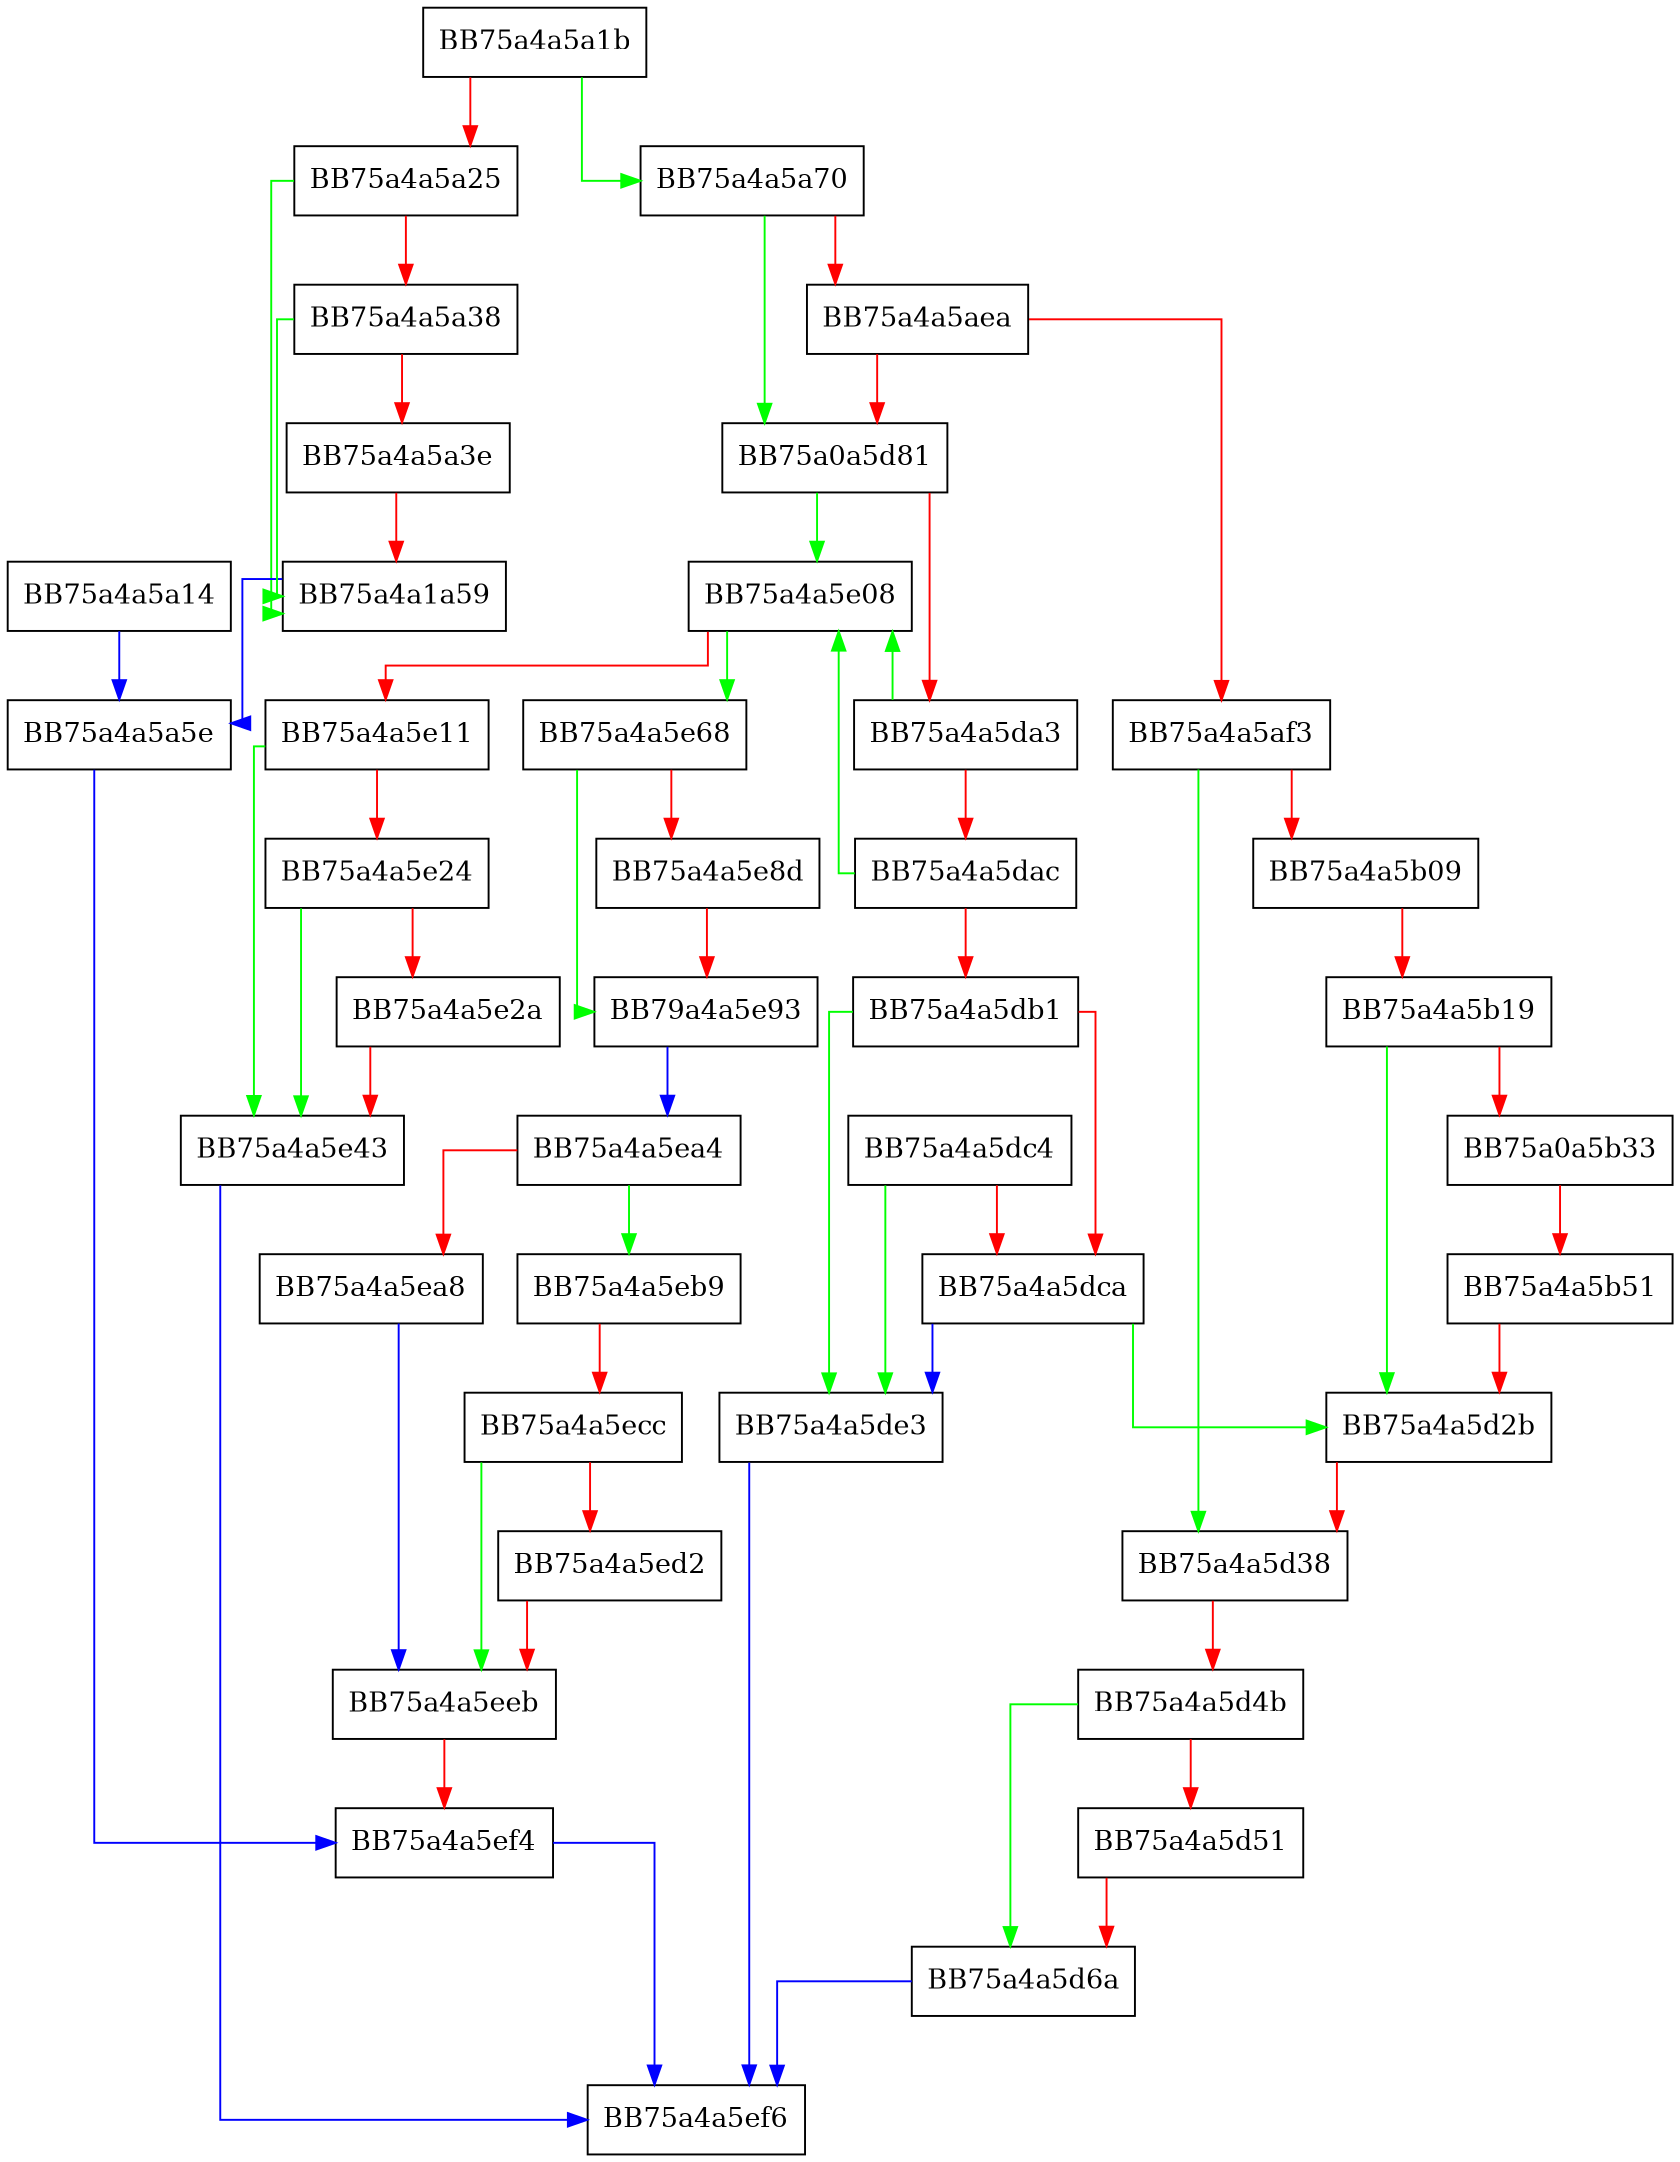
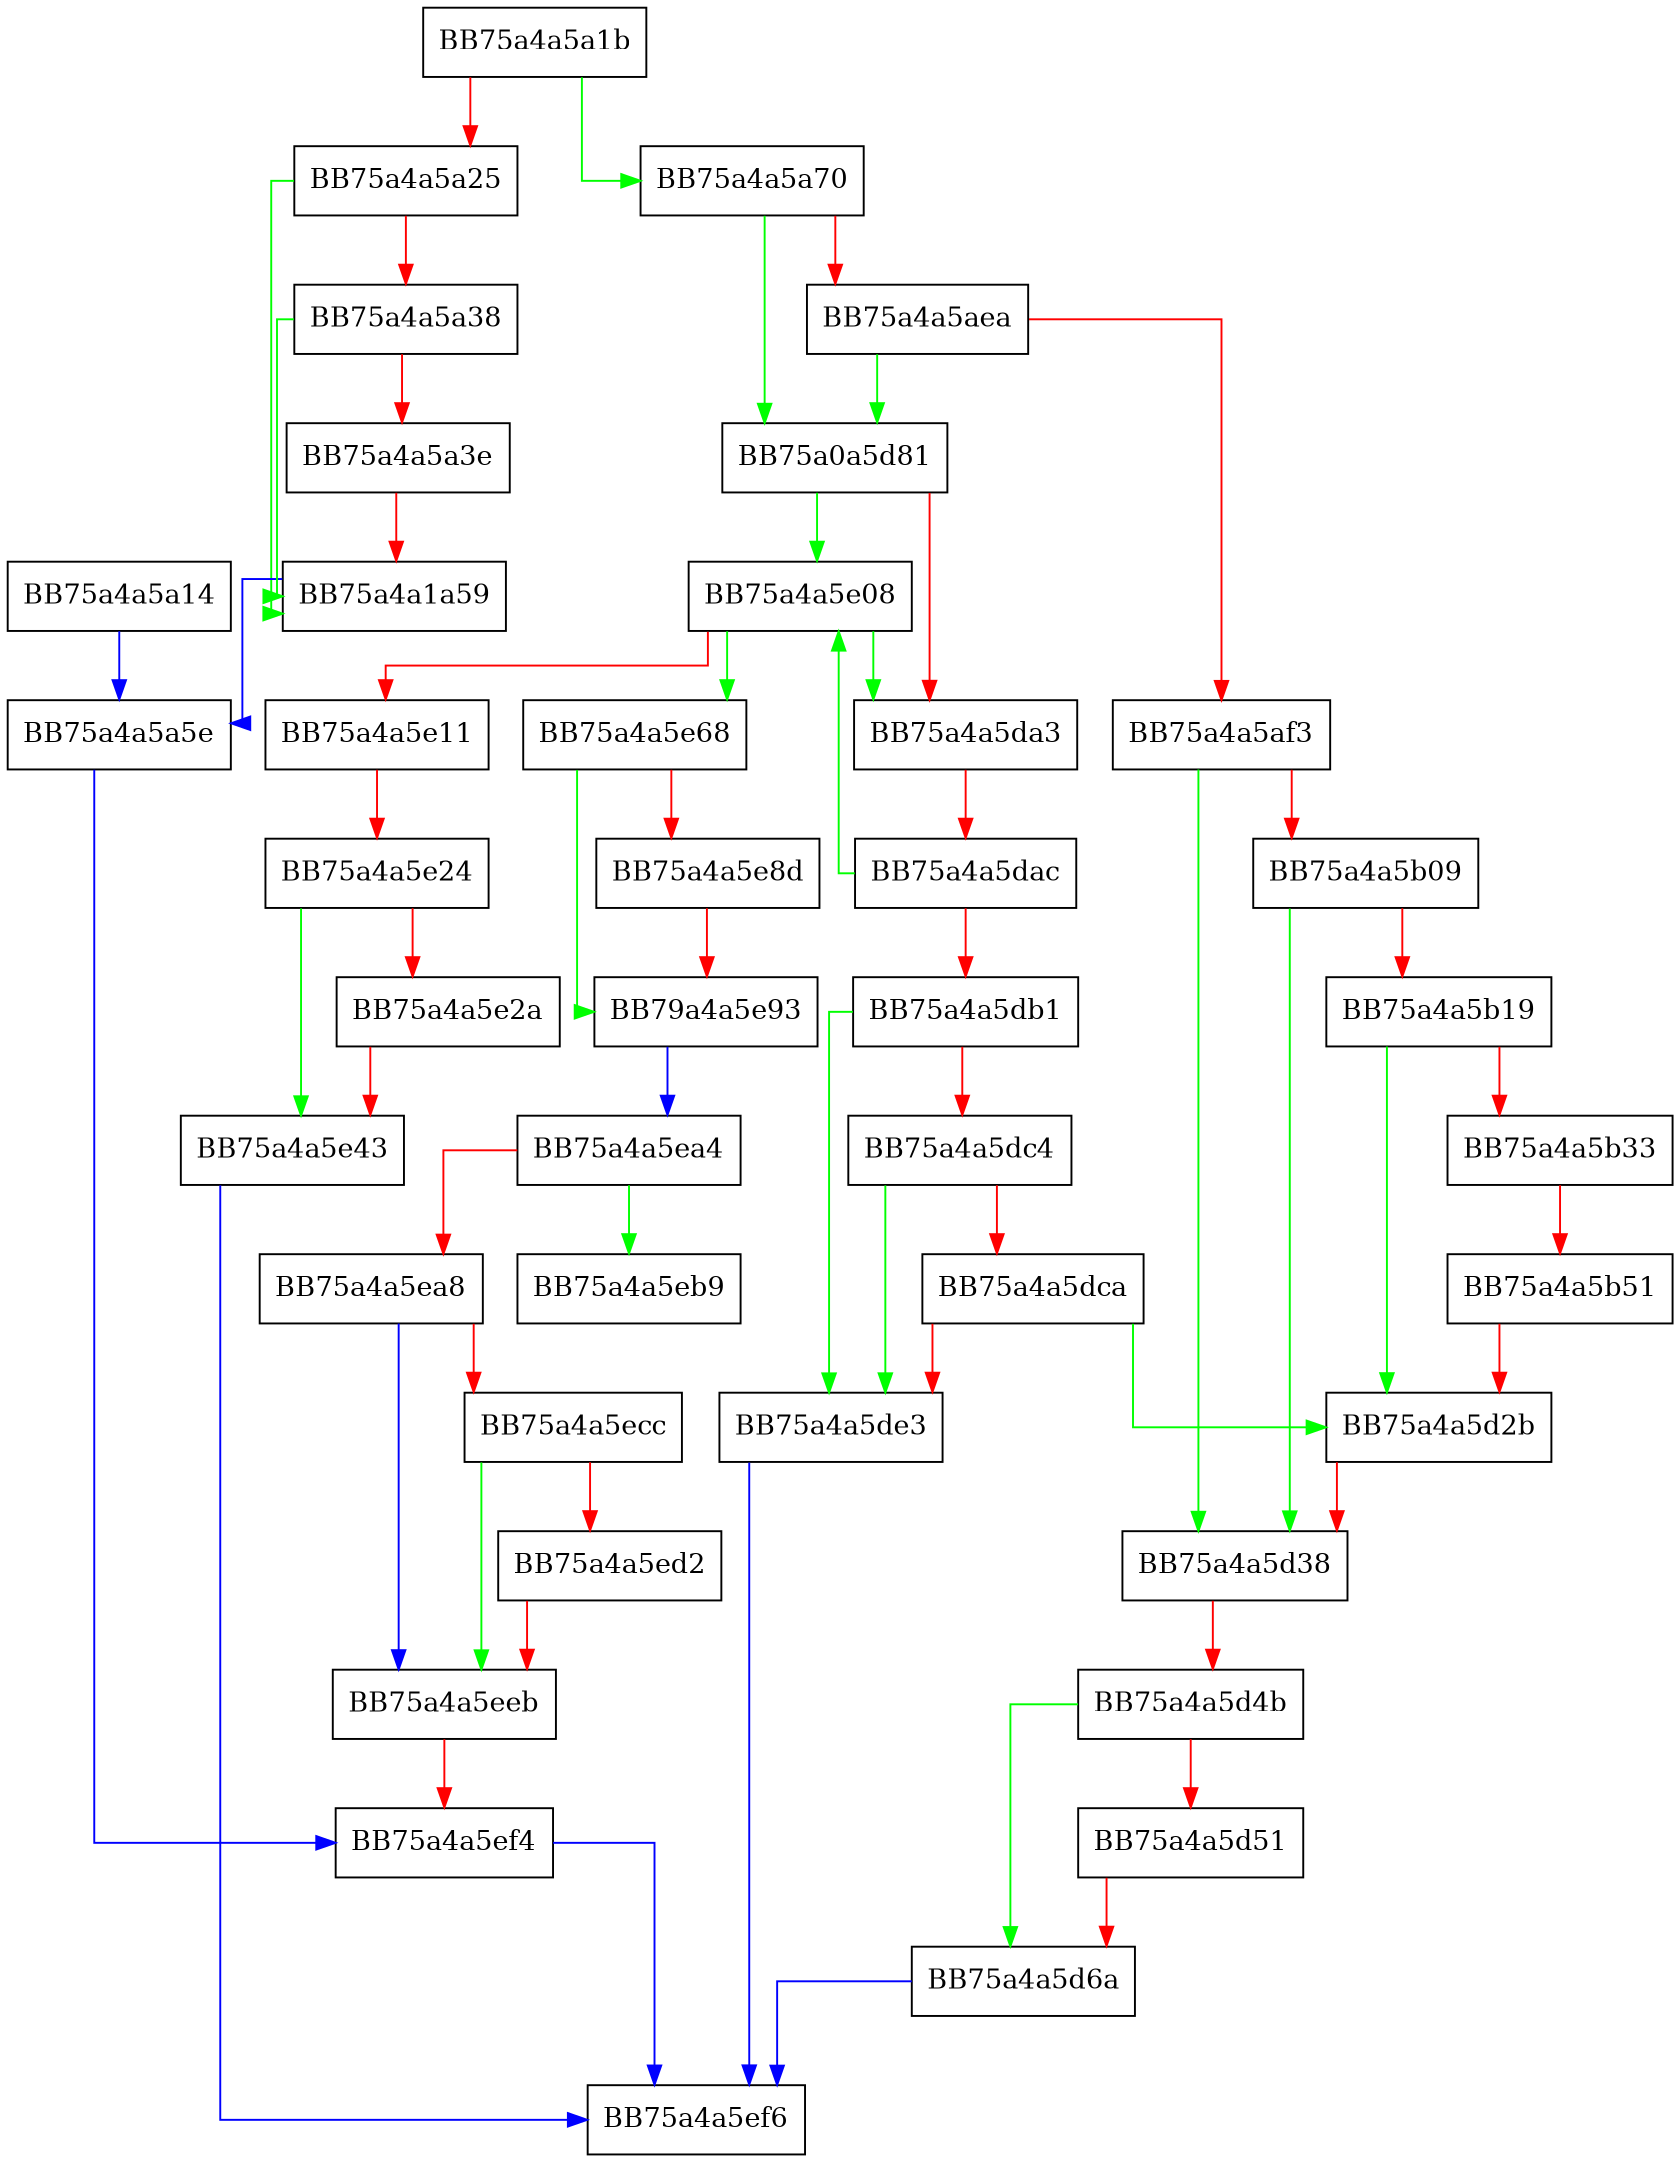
edge "BB75a4a5aea" -> "BB75a0a5d81": color red -> green
edge "BB75a4a5da3" -> "BB75a4a5e08": reversed
edge "BB75a4a5e11" -> "BB75a4a5e43": removed
edge "BB75a4a5db1" -> "BB75a4a5dca": now "BB75a4a5db1" -> "BB75a4a5dc4"
node "BB75a0a5b33": label "BB75a0a5b33" -> "BB75a4a5b33"
edge "BB75a4a5b09" -> "BB75a4a5d38": added
edge "BB75a4a5eb9" -> "BB75a4a5ecc": now "BB75a4a5ea8" -> "BB75a4a5ecc"
edge "BB75a4a5dca" -> "BB75a4a5de3": color blue -> red
